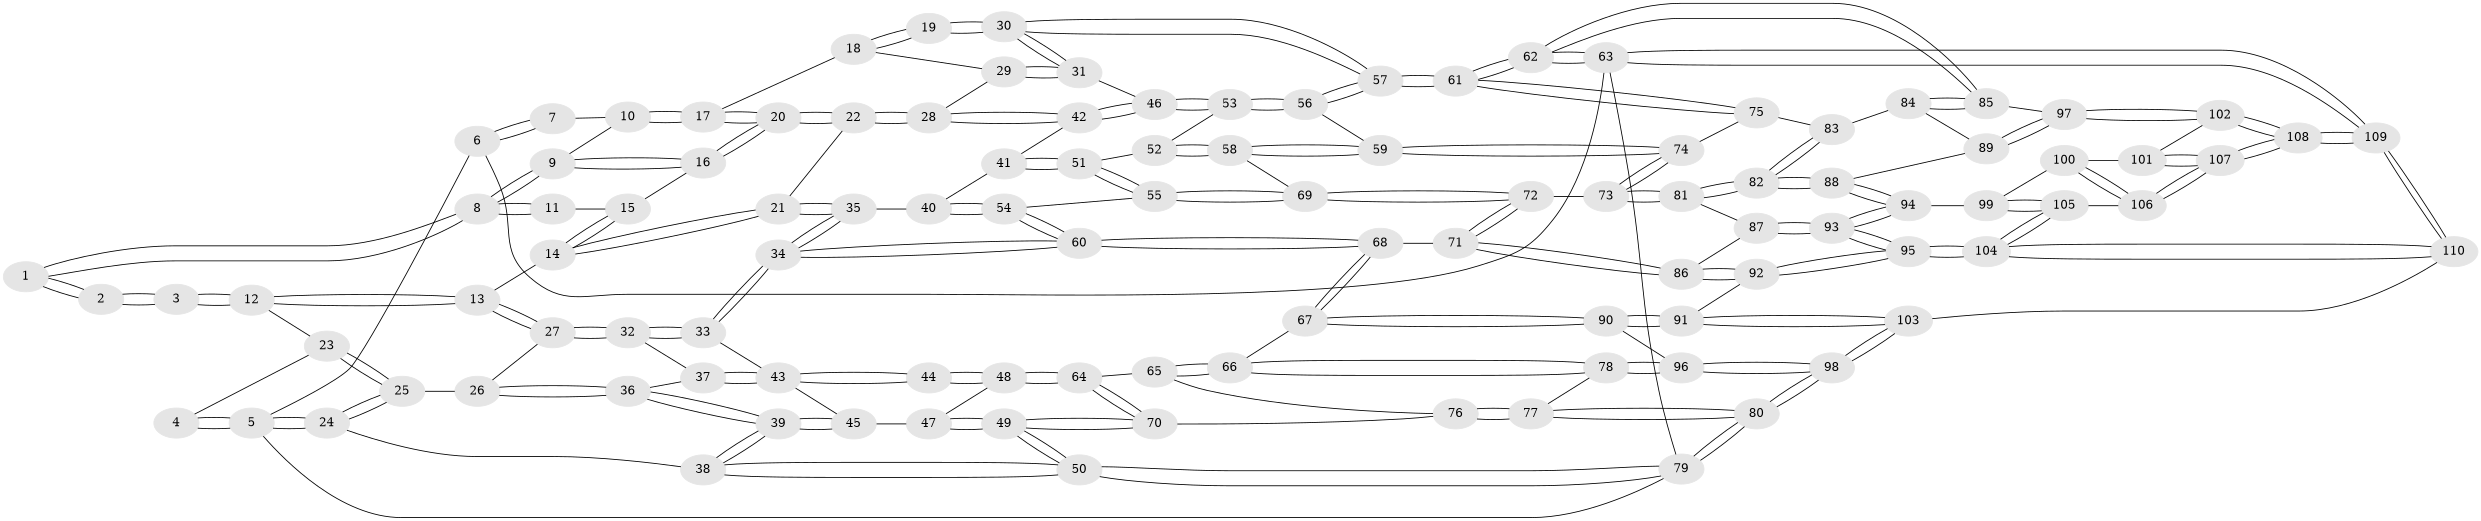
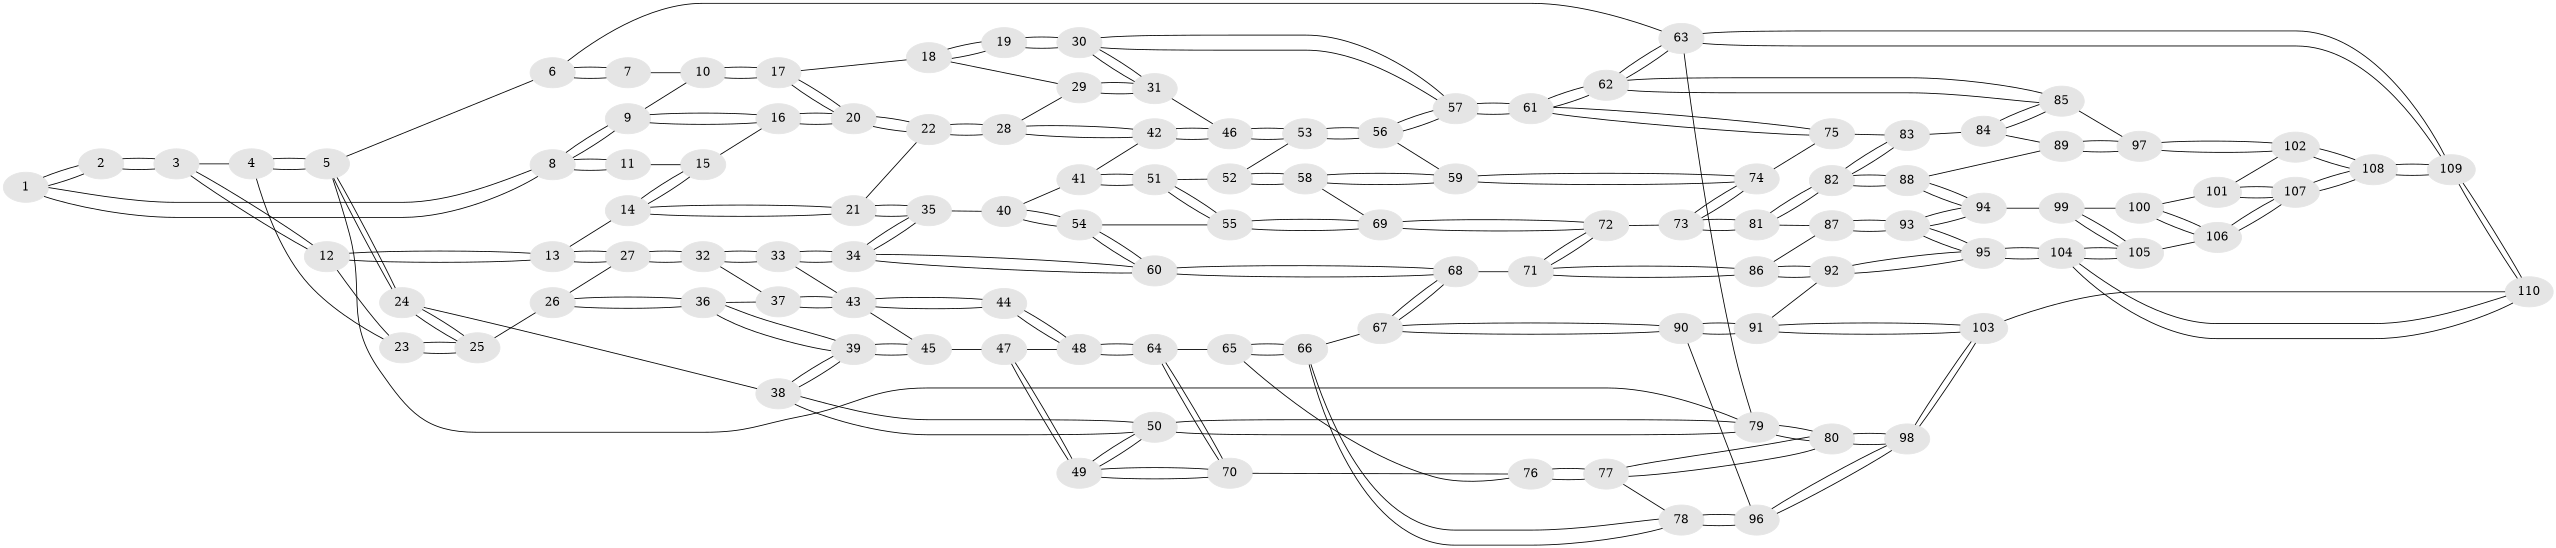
edge "3" -- "4": added
